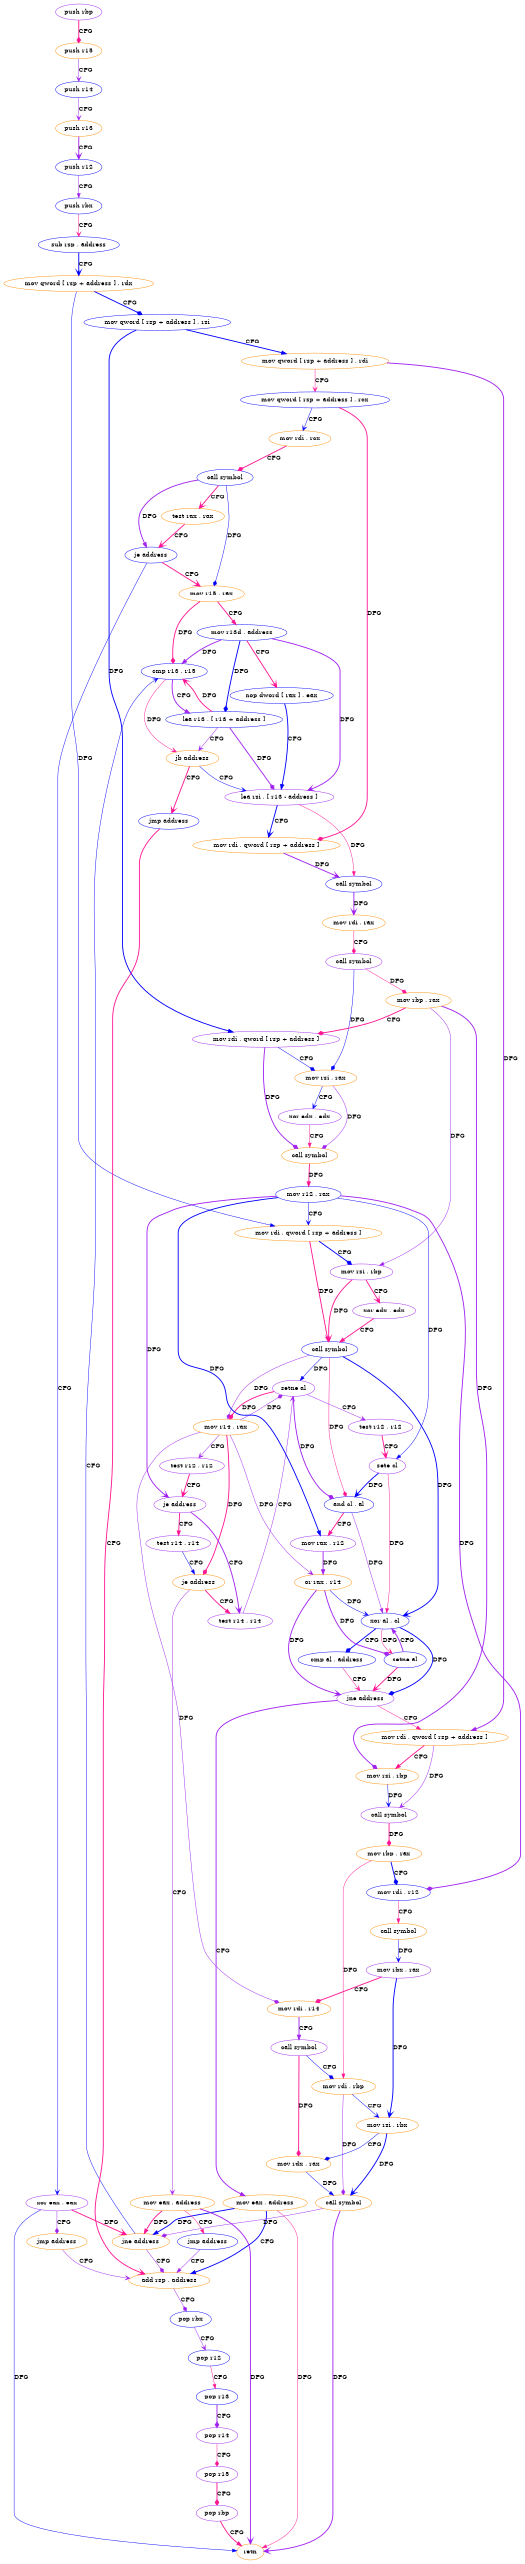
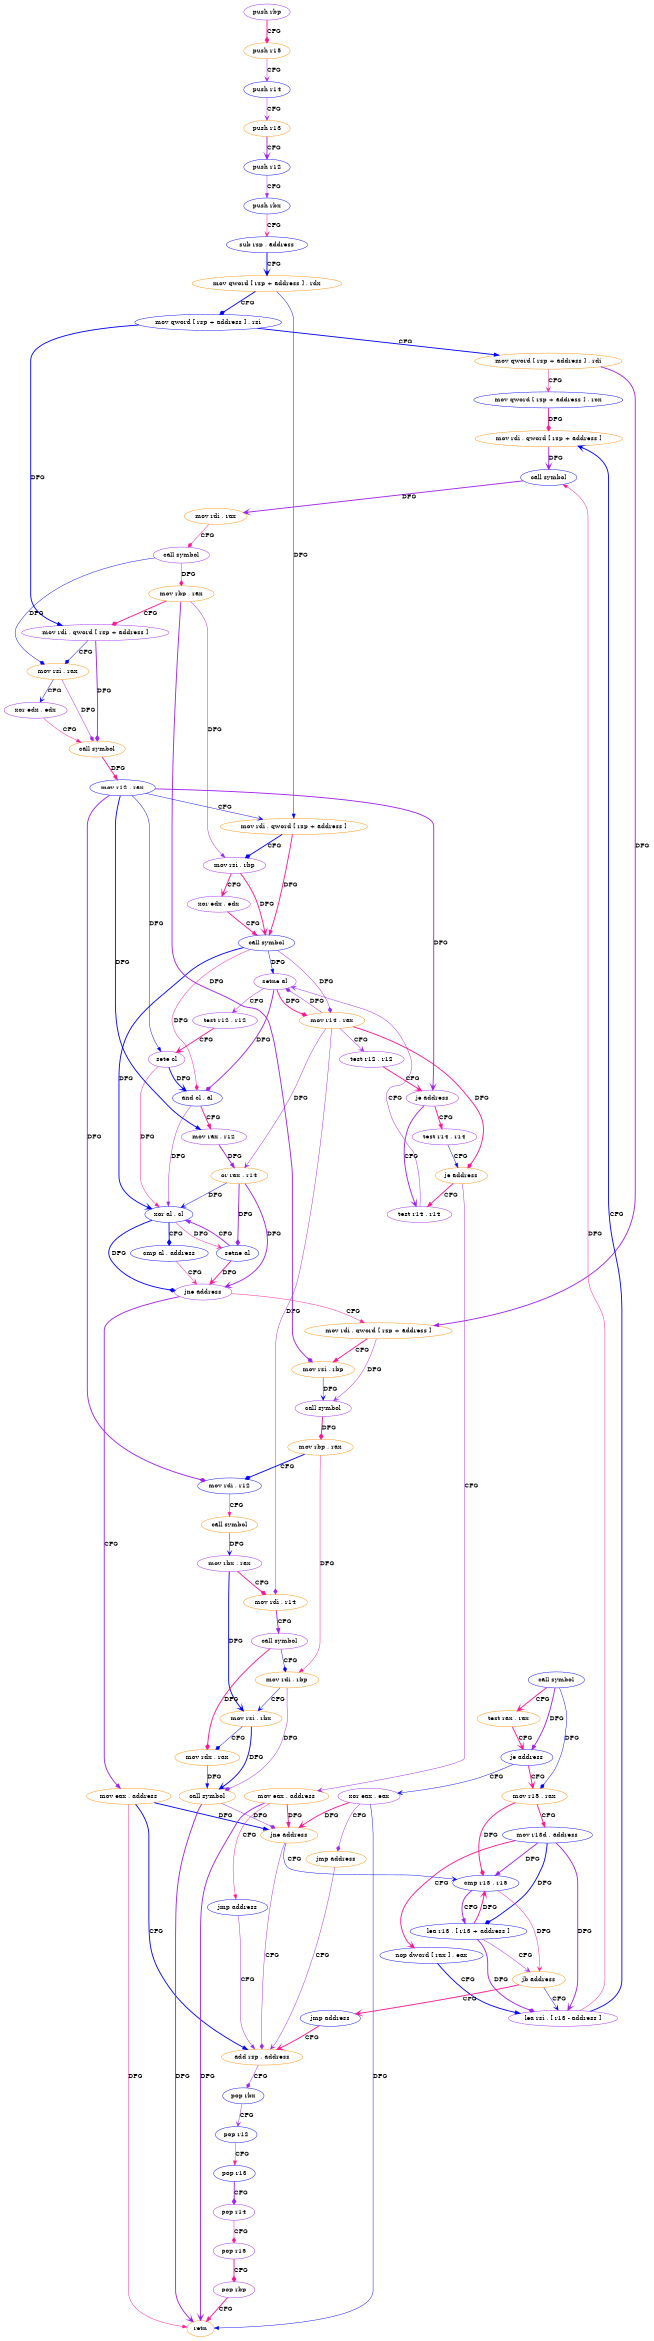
node "mov rdi , rcx": removed
